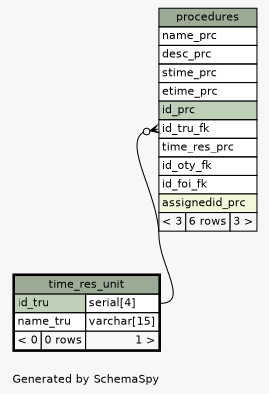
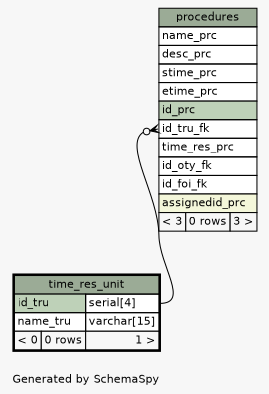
node "procedures": text "6 rows" -> "0 rows"
